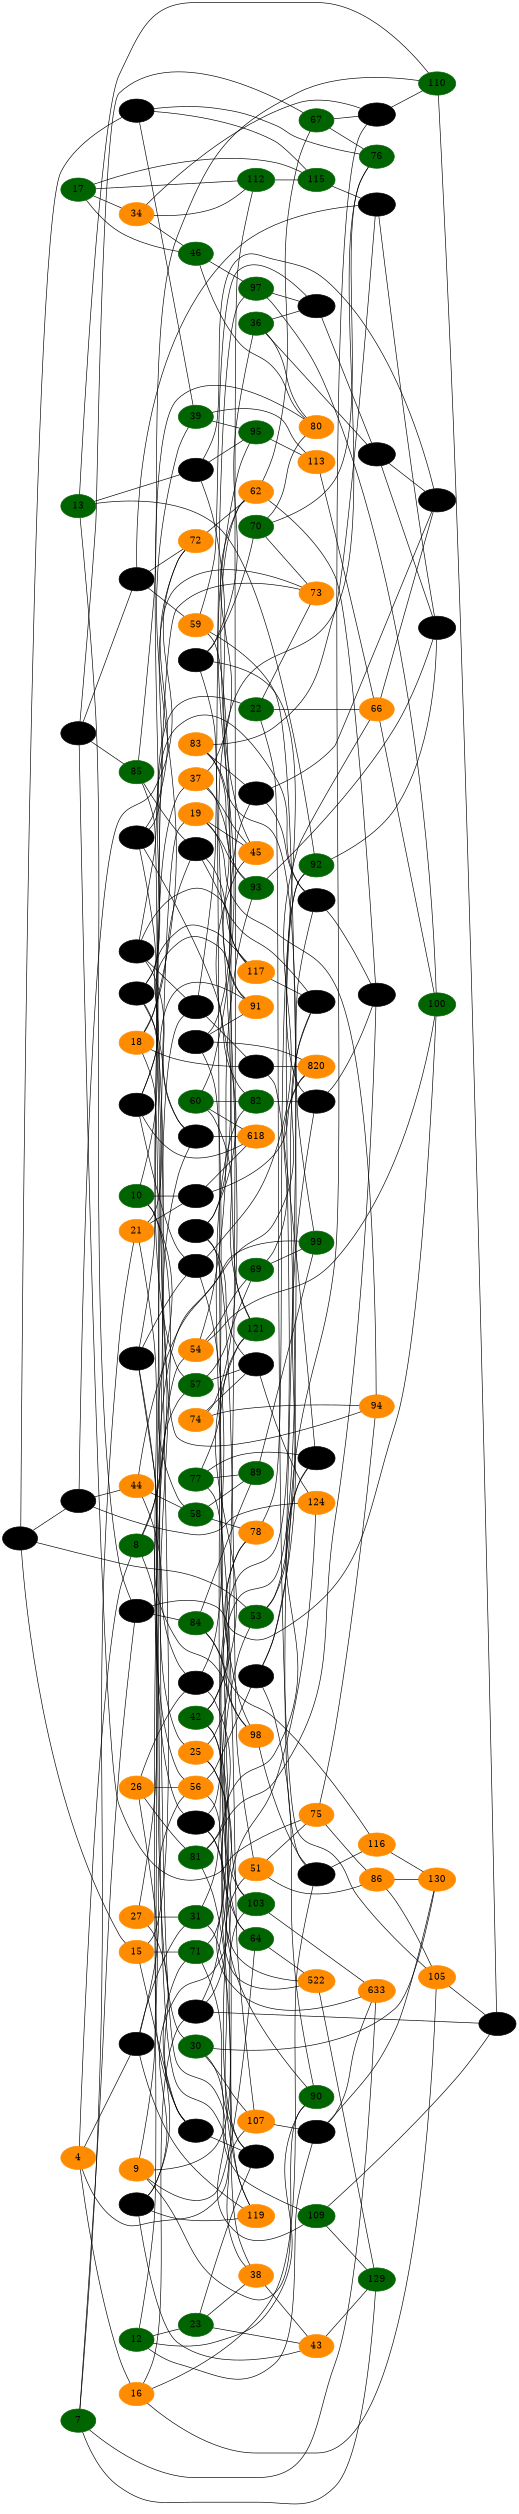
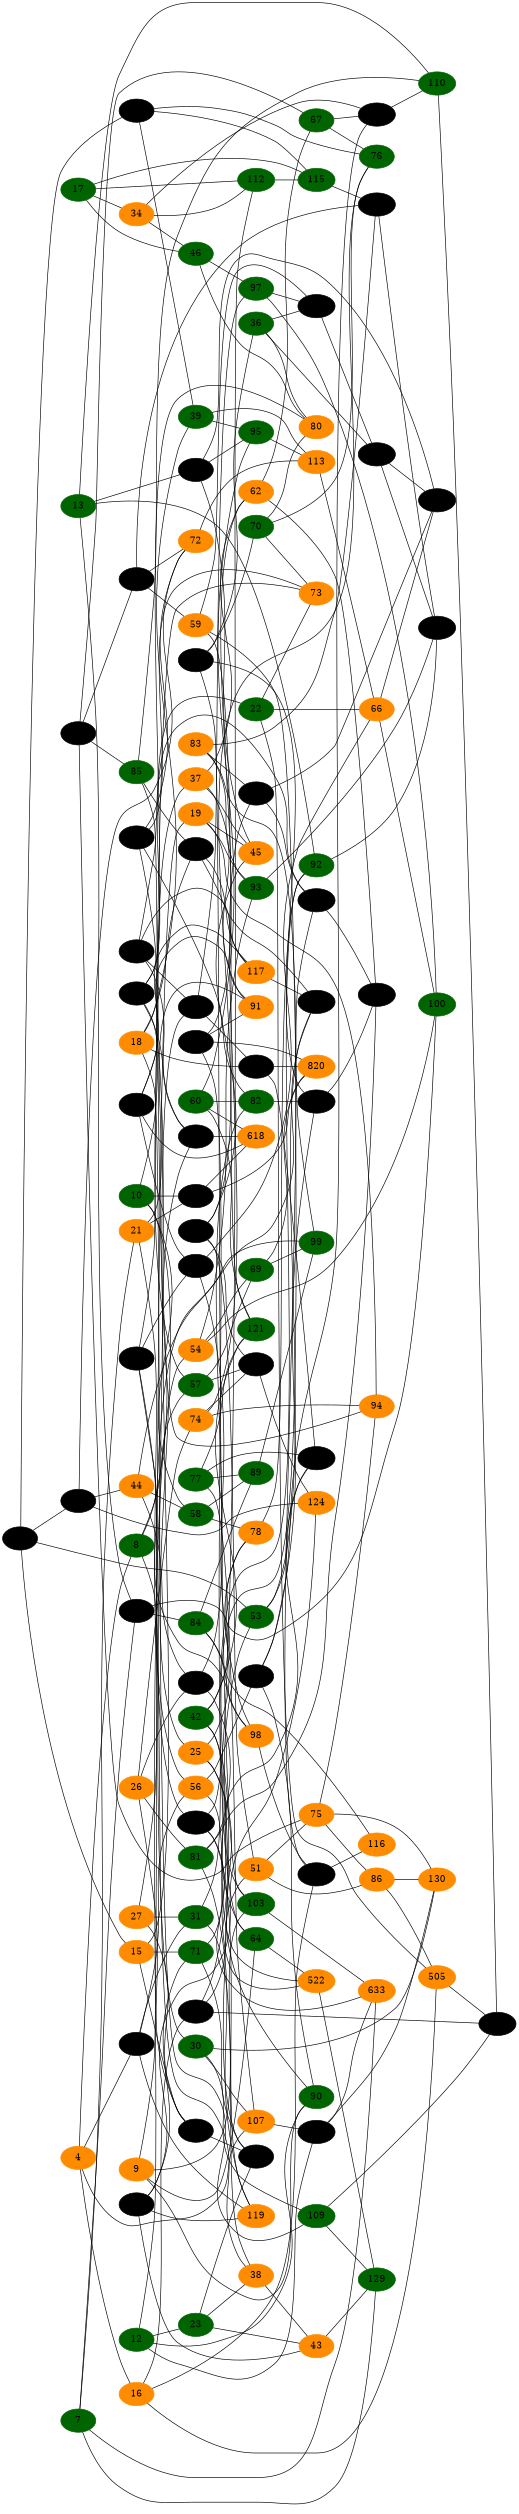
edge "62" -- "72": now "113" -- "72"
edge "26" -- "56": now "26" -- "74"
edge "116" -- "130": now "75" -- "130"
node "105": label "105" -> "505"
